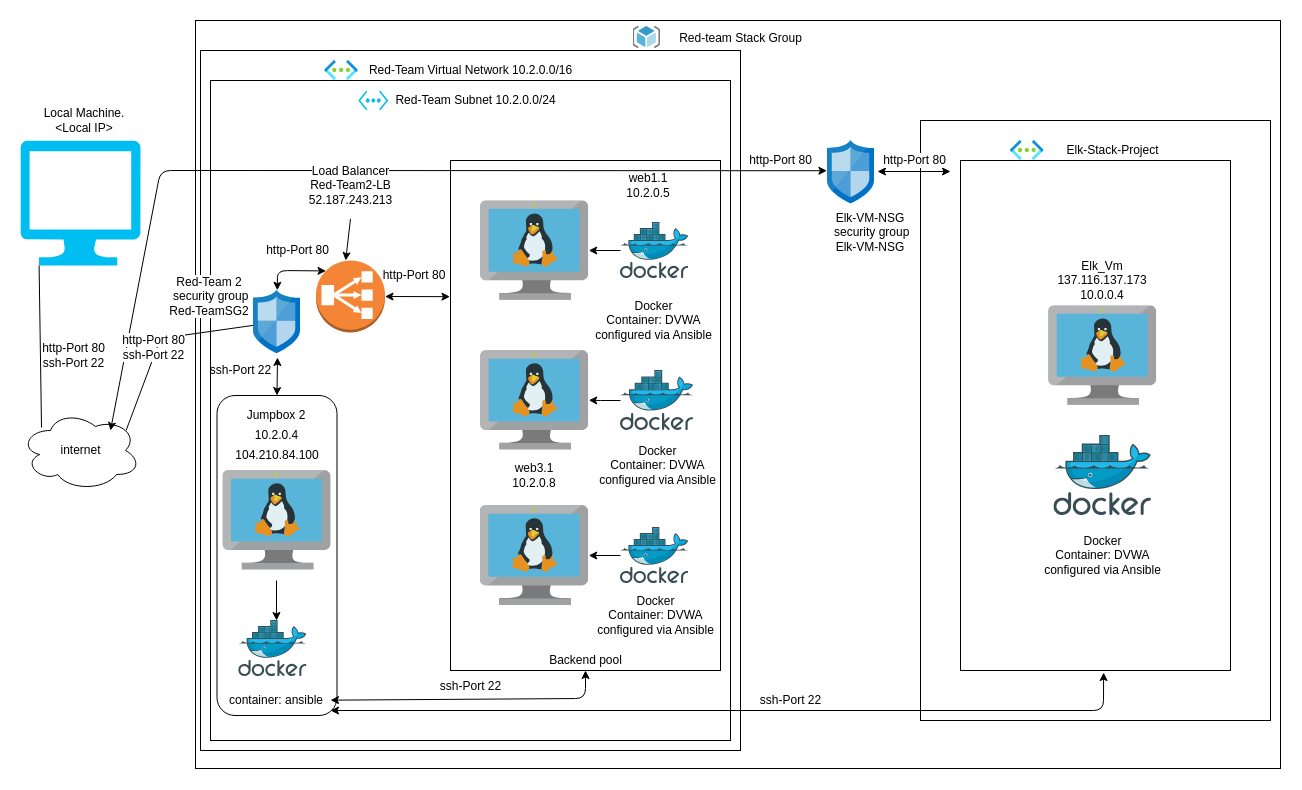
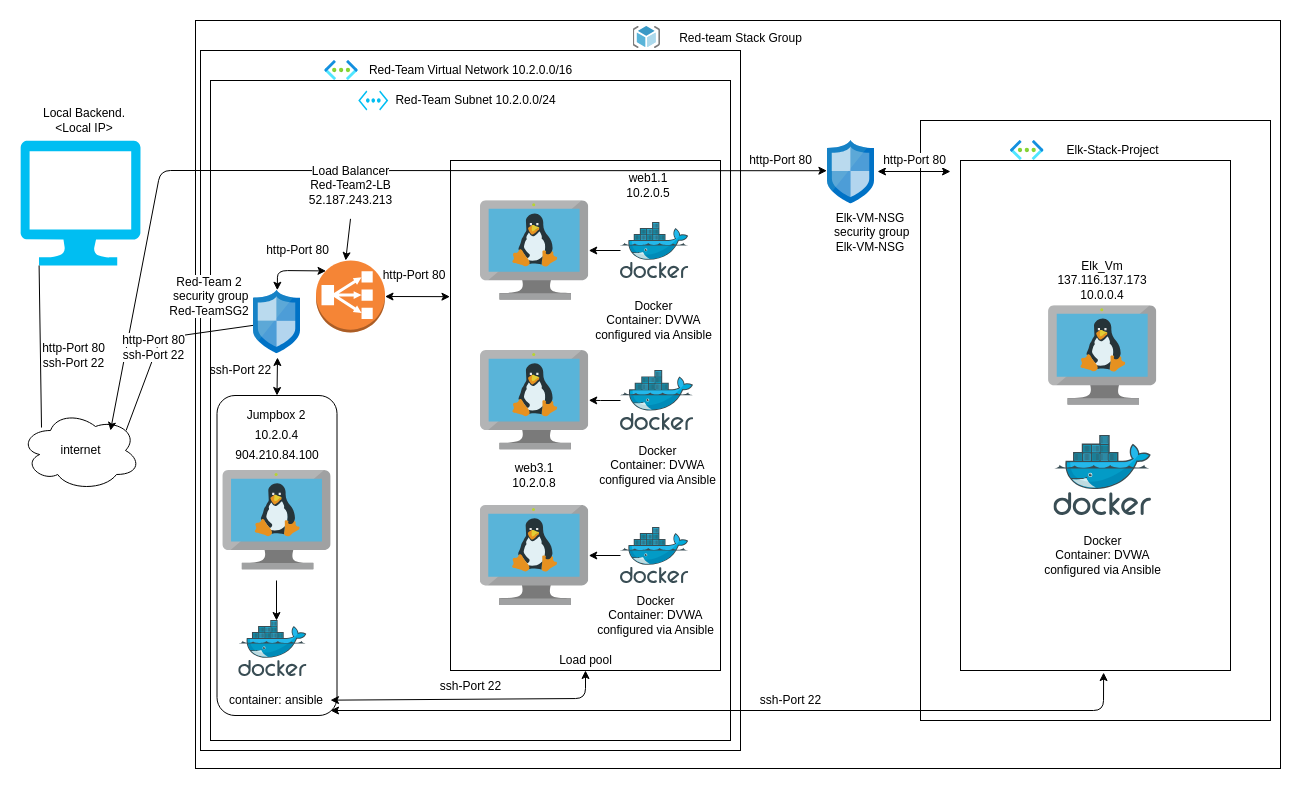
node "Local Machine. <Local IP>": label "Local Machine. <Local IP>" -> "Local Backend. <Local IP>"
node "104.210.84.100": label "104.210.84.100" -> "904.210.84.100"
node "Backend pool": label "Backend pool" -> "Load pool"
